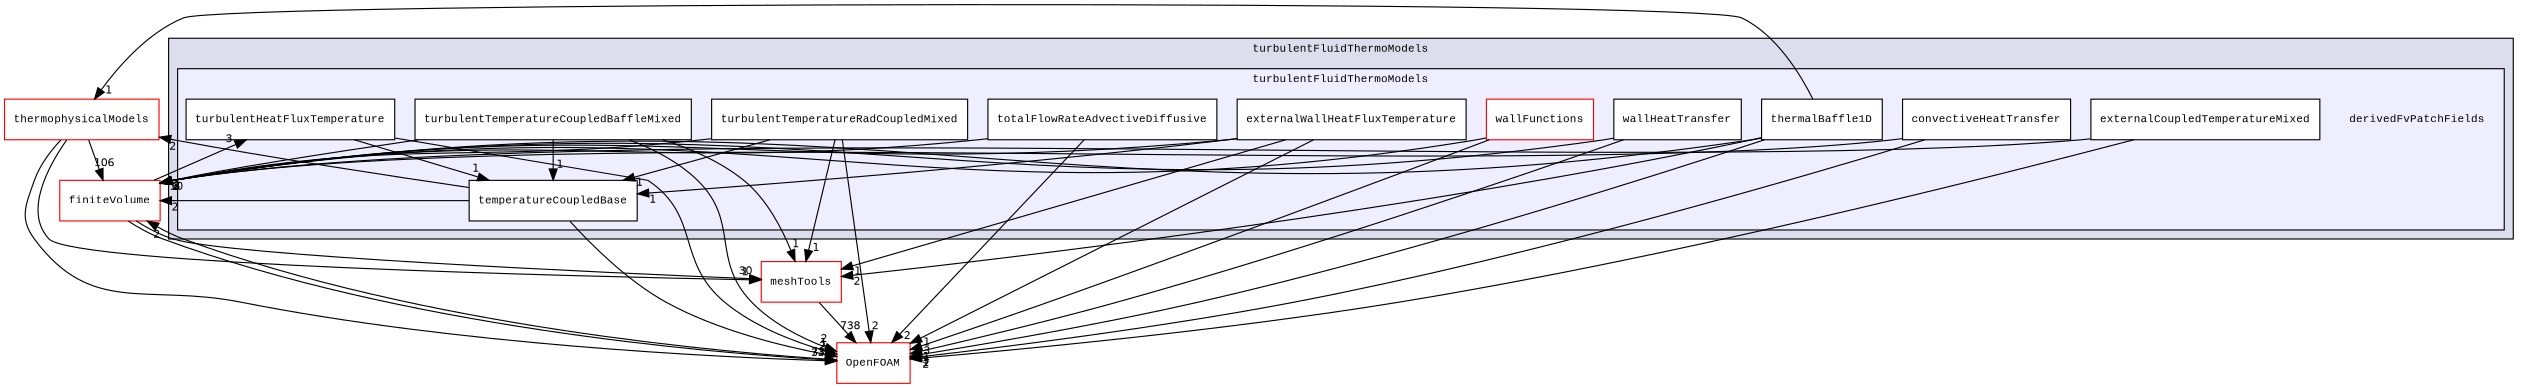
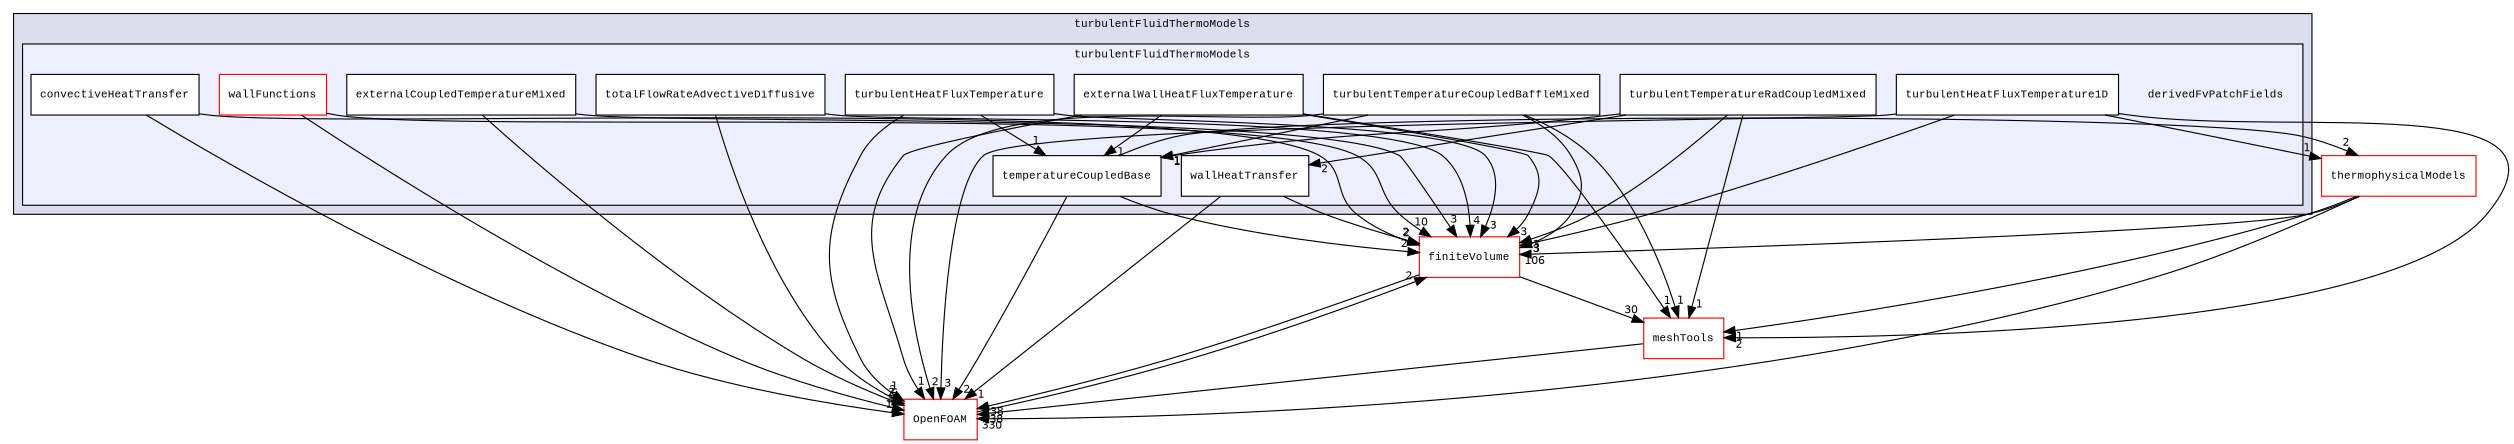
node "thermalBaffle1D": label "thermalBaffle1D" -> "turbulentHeatFluxTemperature1D"
edge "finiteVolume" -> "turbulentHeatFluxTemperature": reversed
edge "turbulentTemperatureRadCoupledMixed" -> "OpenFOAM": now "turbulentTemperatureRadCoupledMixed" -> "wallHeatTransfer"
